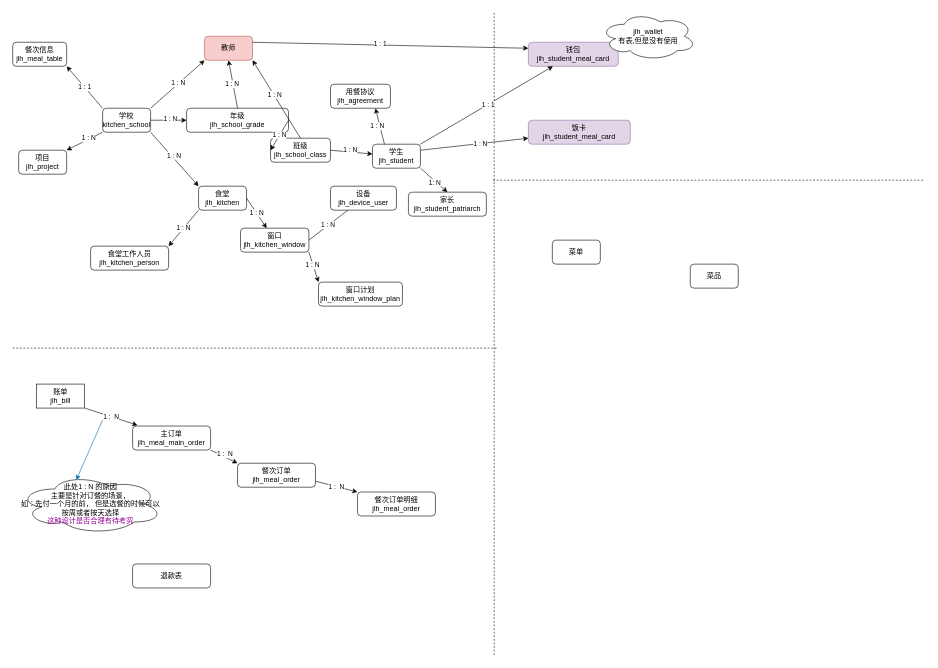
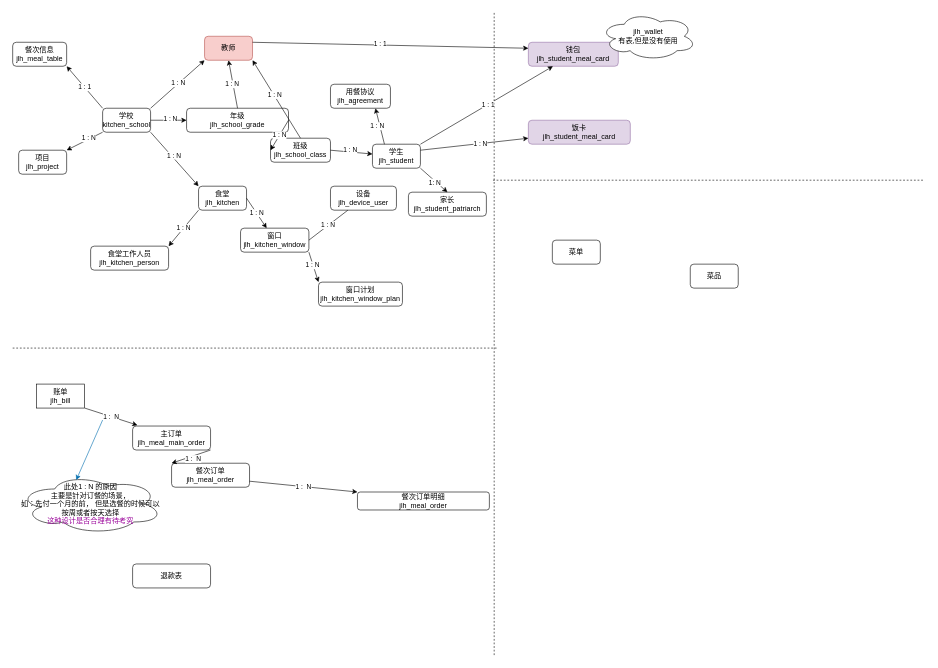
node "餐次订单 jlh_meal_order": moved (276, 476) -> (210, 476)
node "餐次订单明细 jlh_meal_order": size 78x24 -> 132x18
